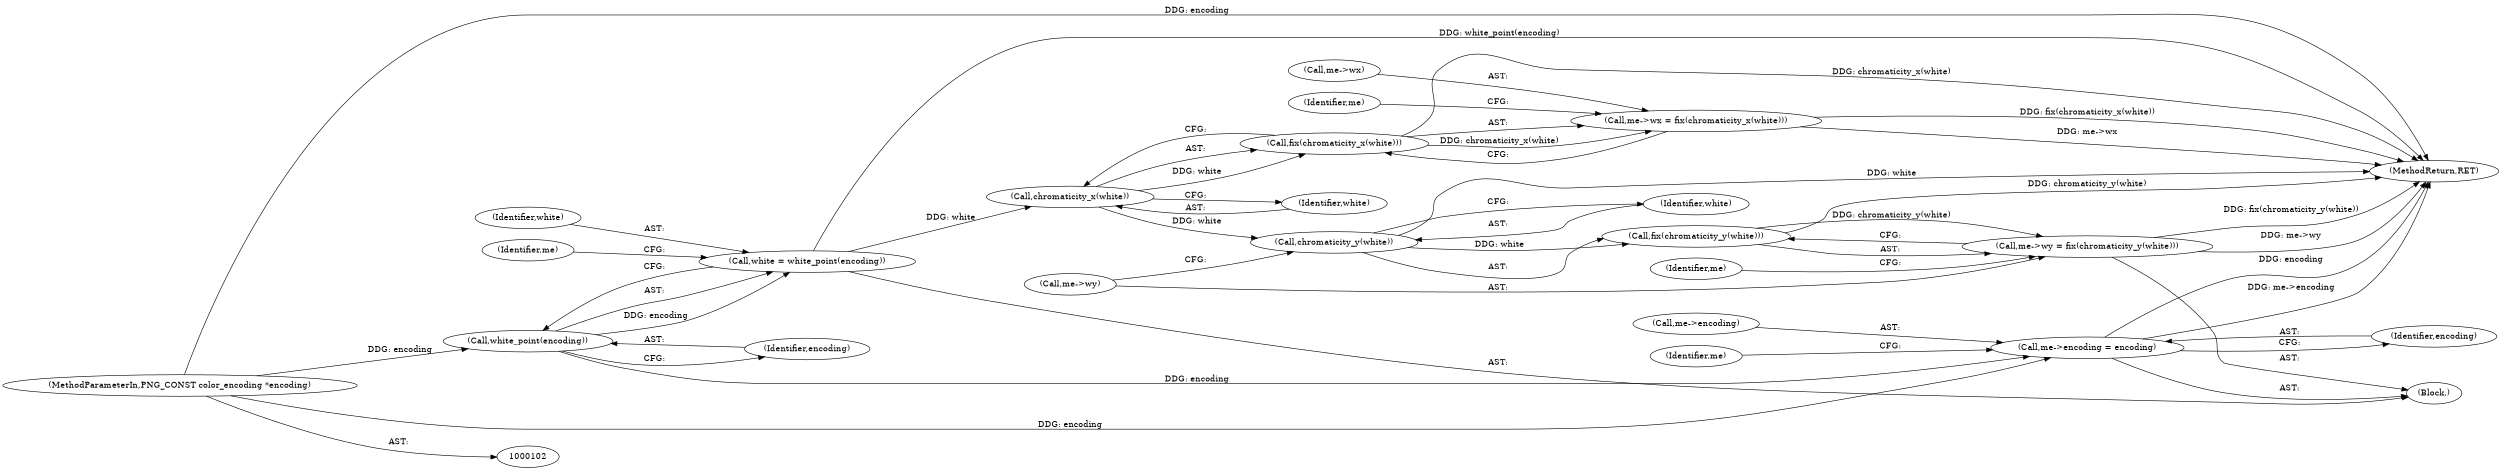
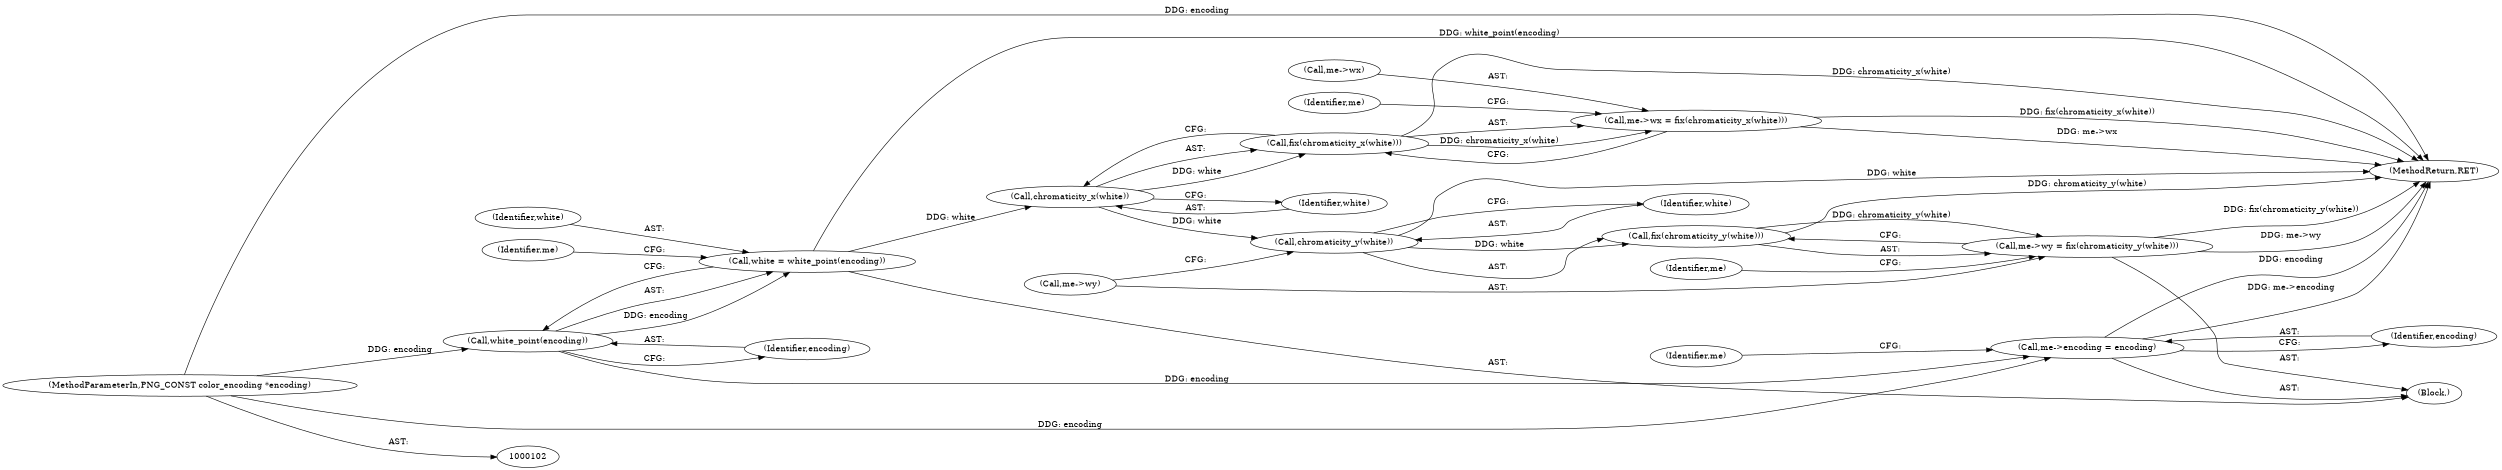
node "(Call,me->encoding)": removed
